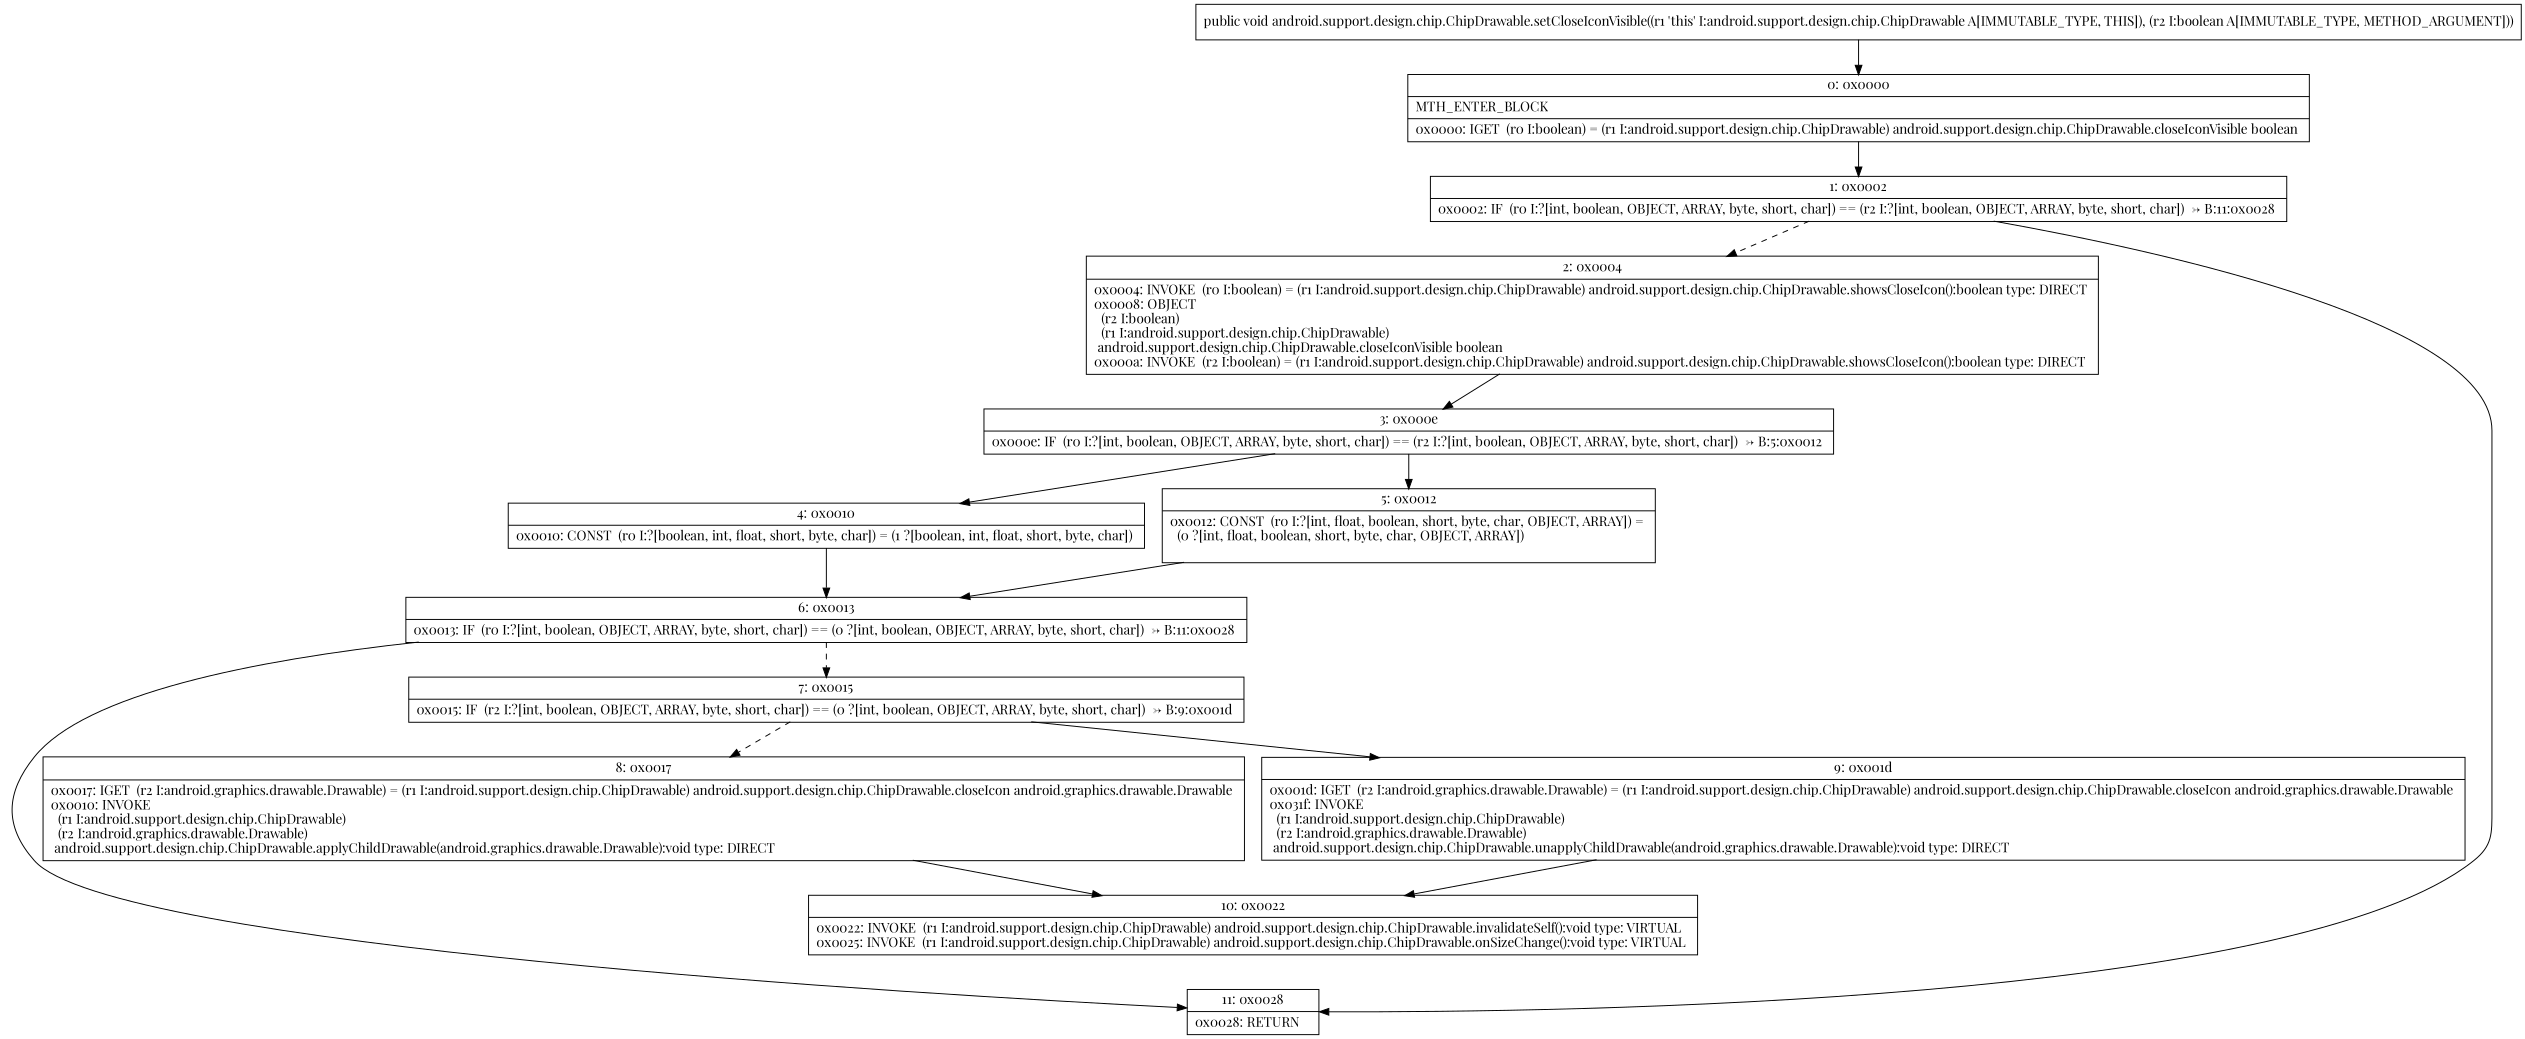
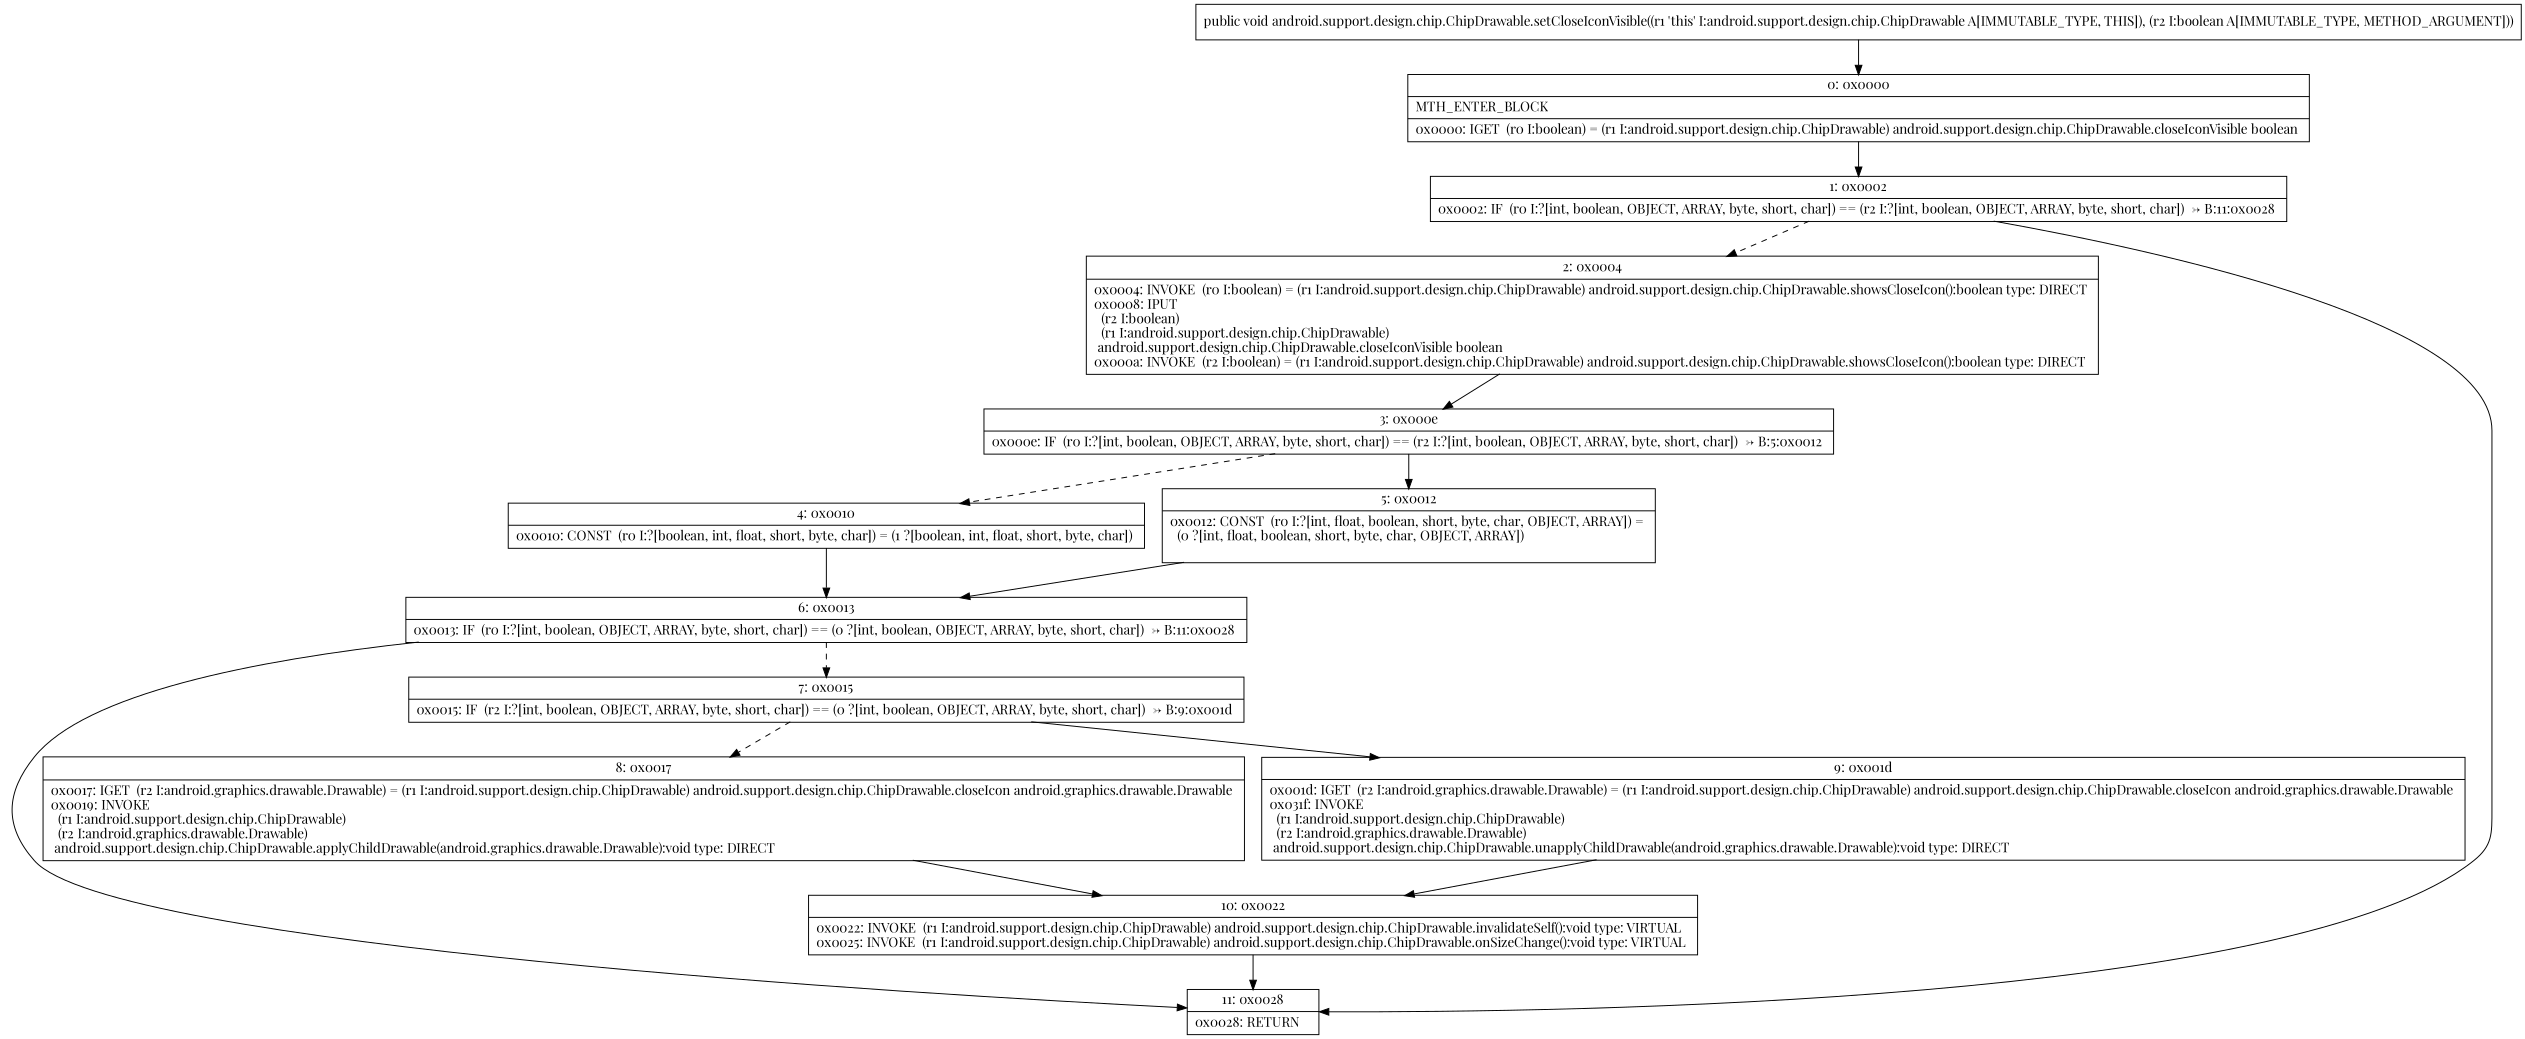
node "2: 0x0004": text "0x0008: OBJECT" -> "0x0008: IPUT"
edge "3: 0x000e" -> "4: 0x0010": style solid -> dashed
node "8: 0x0017": text "0x0010: INVOKE" -> "0x0019: INVOKE"
edge "10: 0x0022" -> "11: 0x0028": added
